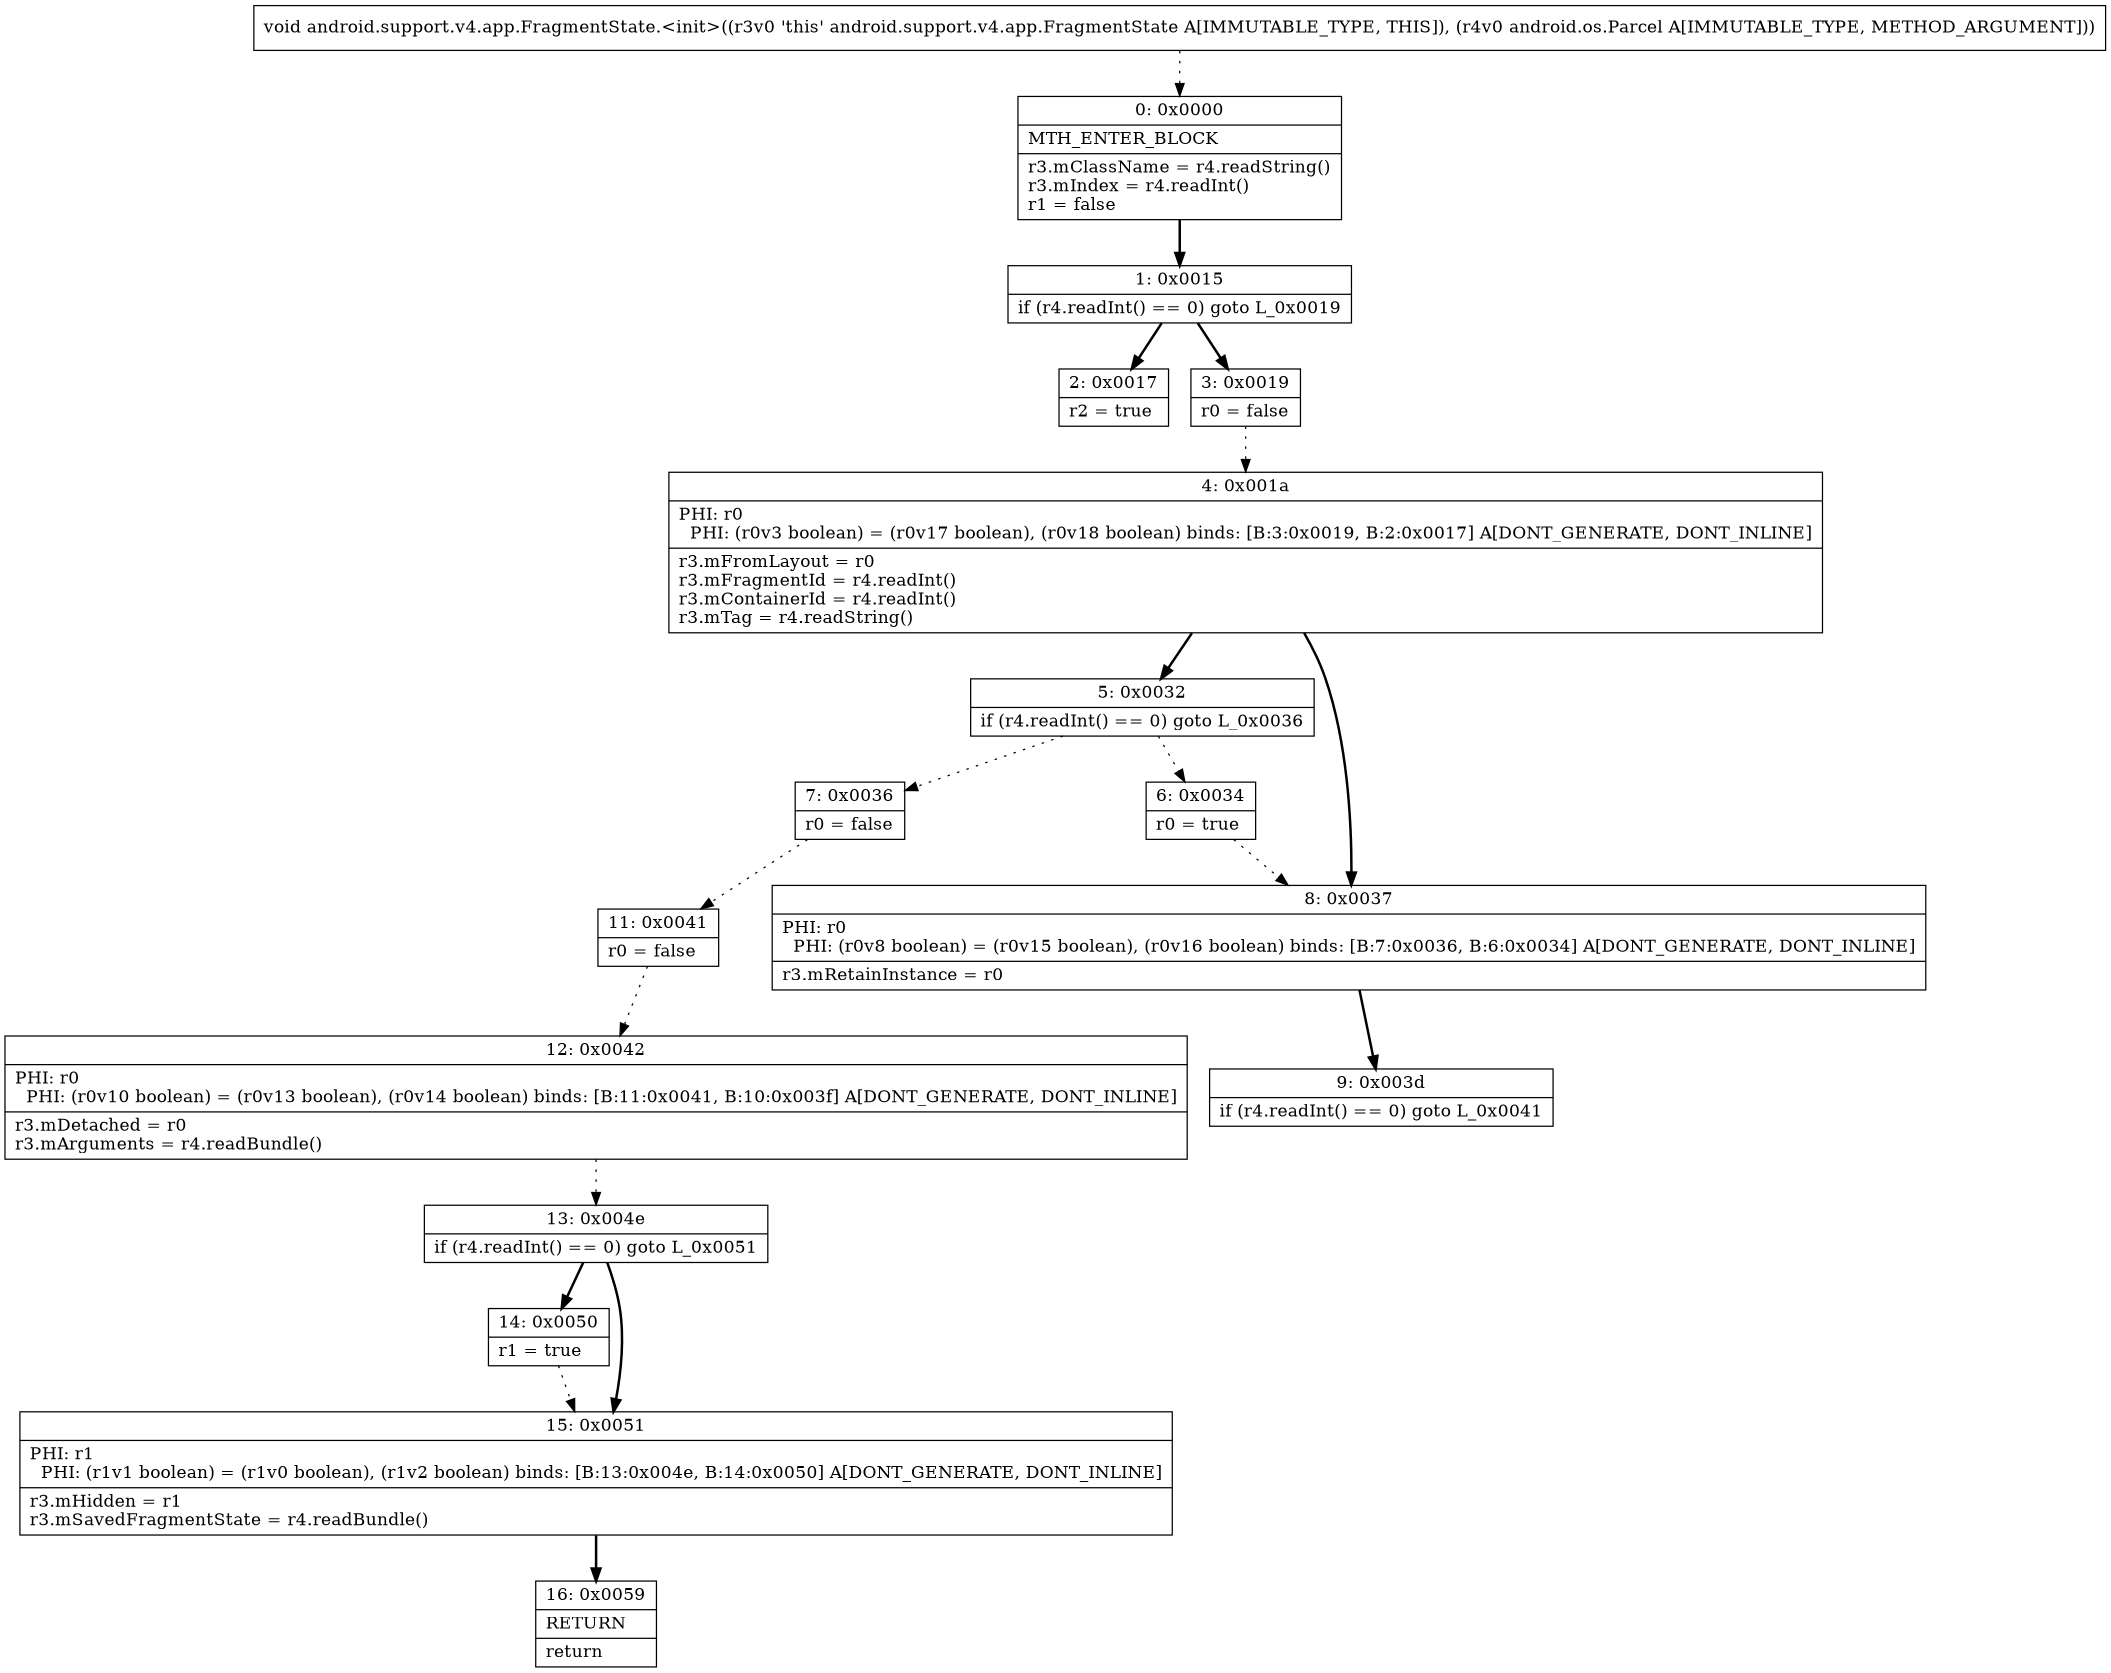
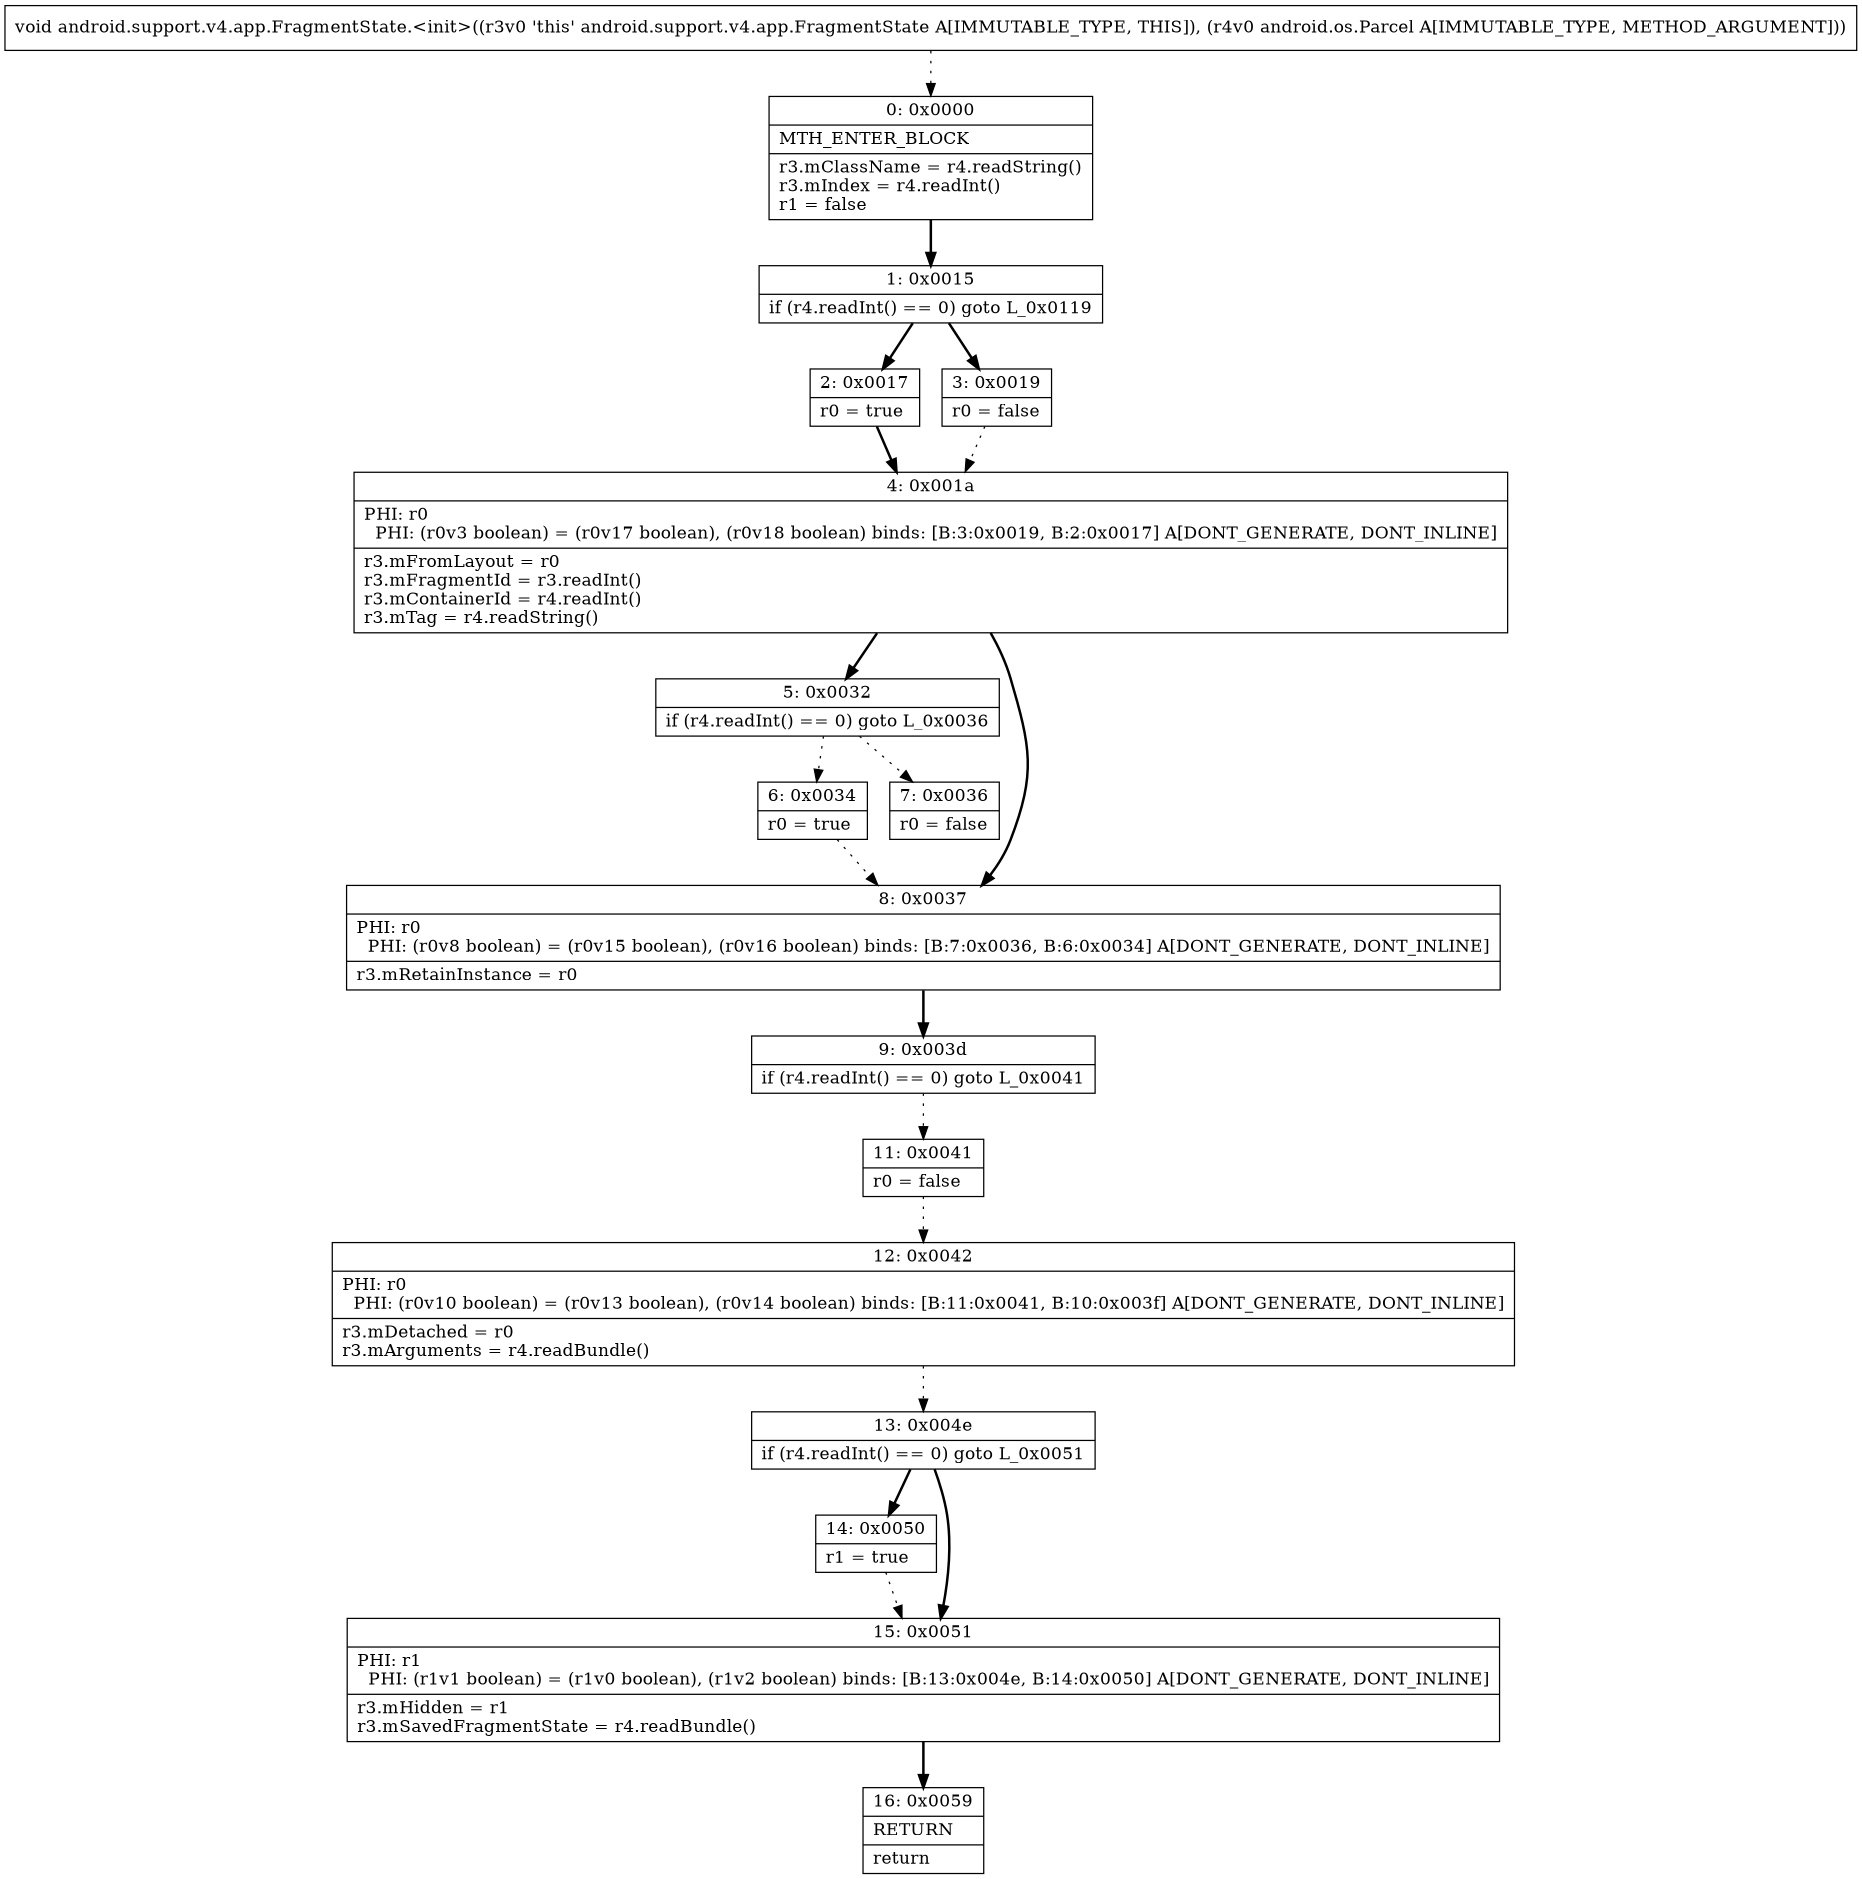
node "1: 0x0015": text "if (r4.readInt() == 0) goto L_0x0019" -> "if (r4.readInt() == 0) goto L_0x0119"
node "2: 0x0017": text "r2 = true" -> "r0 = true"
edge "2: 0x0017" -> "4: 0x001a": added
node "4: 0x001a": text "r3.mFragmentId = r4.readInt()" -> "r3.mFragmentId = r3.readInt()"
edge "7: 0x0036" -> "11: 0x0041": now "9: 0x003d" -> "11: 0x0041"
